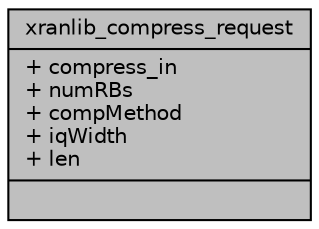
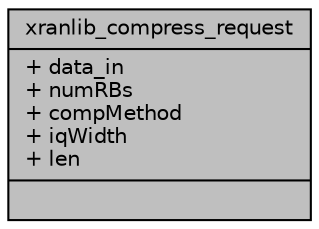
node "xranlib_compress_request": text "+ compress_in" -> "+ data_in"
